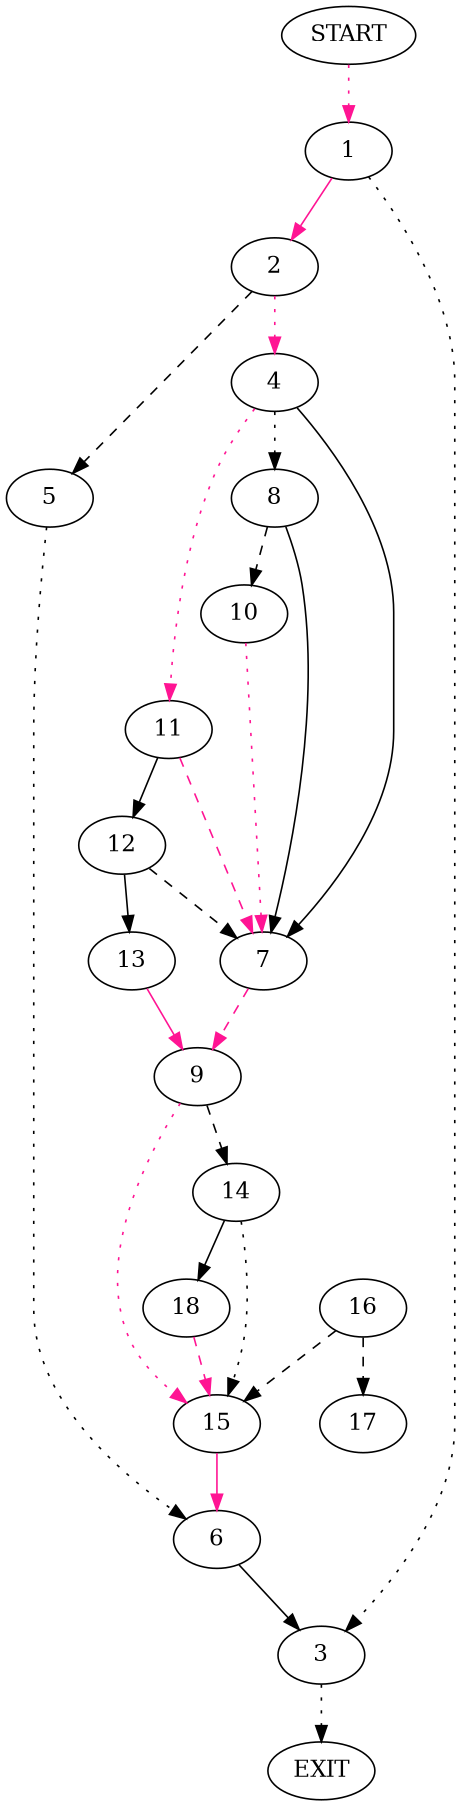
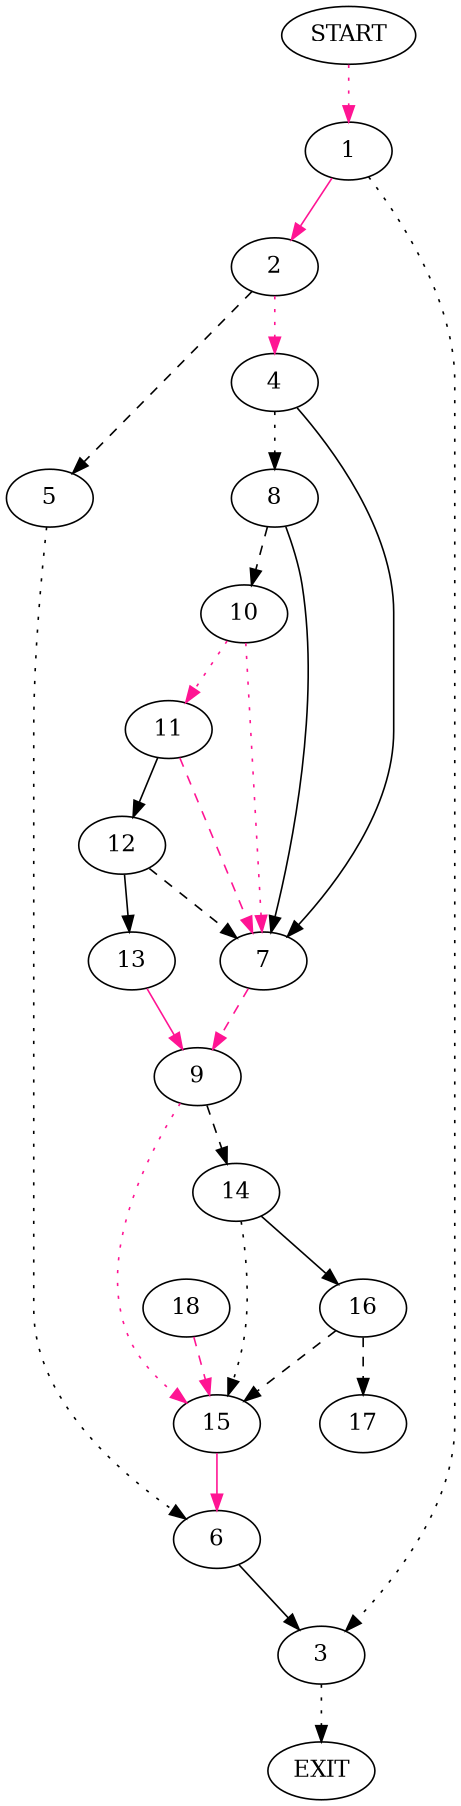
edge "4" -> "11": now "10" -> "11"
edge "14" -> "18": now "14" -> "16"
